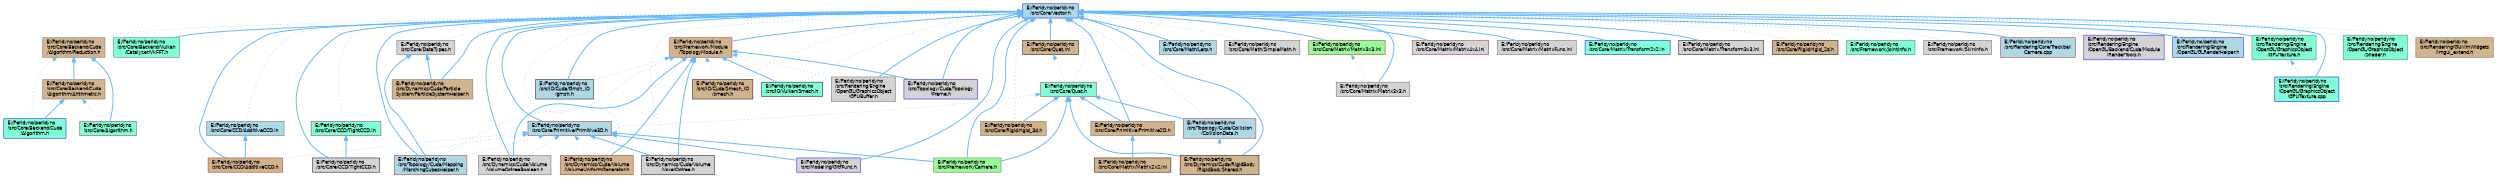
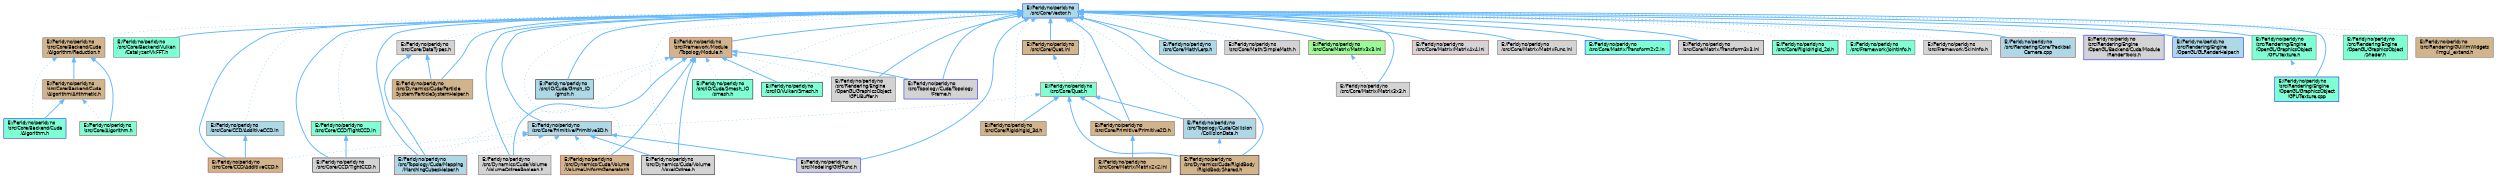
node "E:/Peridyno/peridyno /src/Core/Rigid/rigid_2d.h": fillcolor tan -> aquamarine
node "E:/Peridyno/peridyno /src/IO/Cuda/Smesh_IO /smesh.h": fillcolor tan -> aquamarine
node "E:/Peridyno/peridyno /src/Framework/Camera.h": removed
